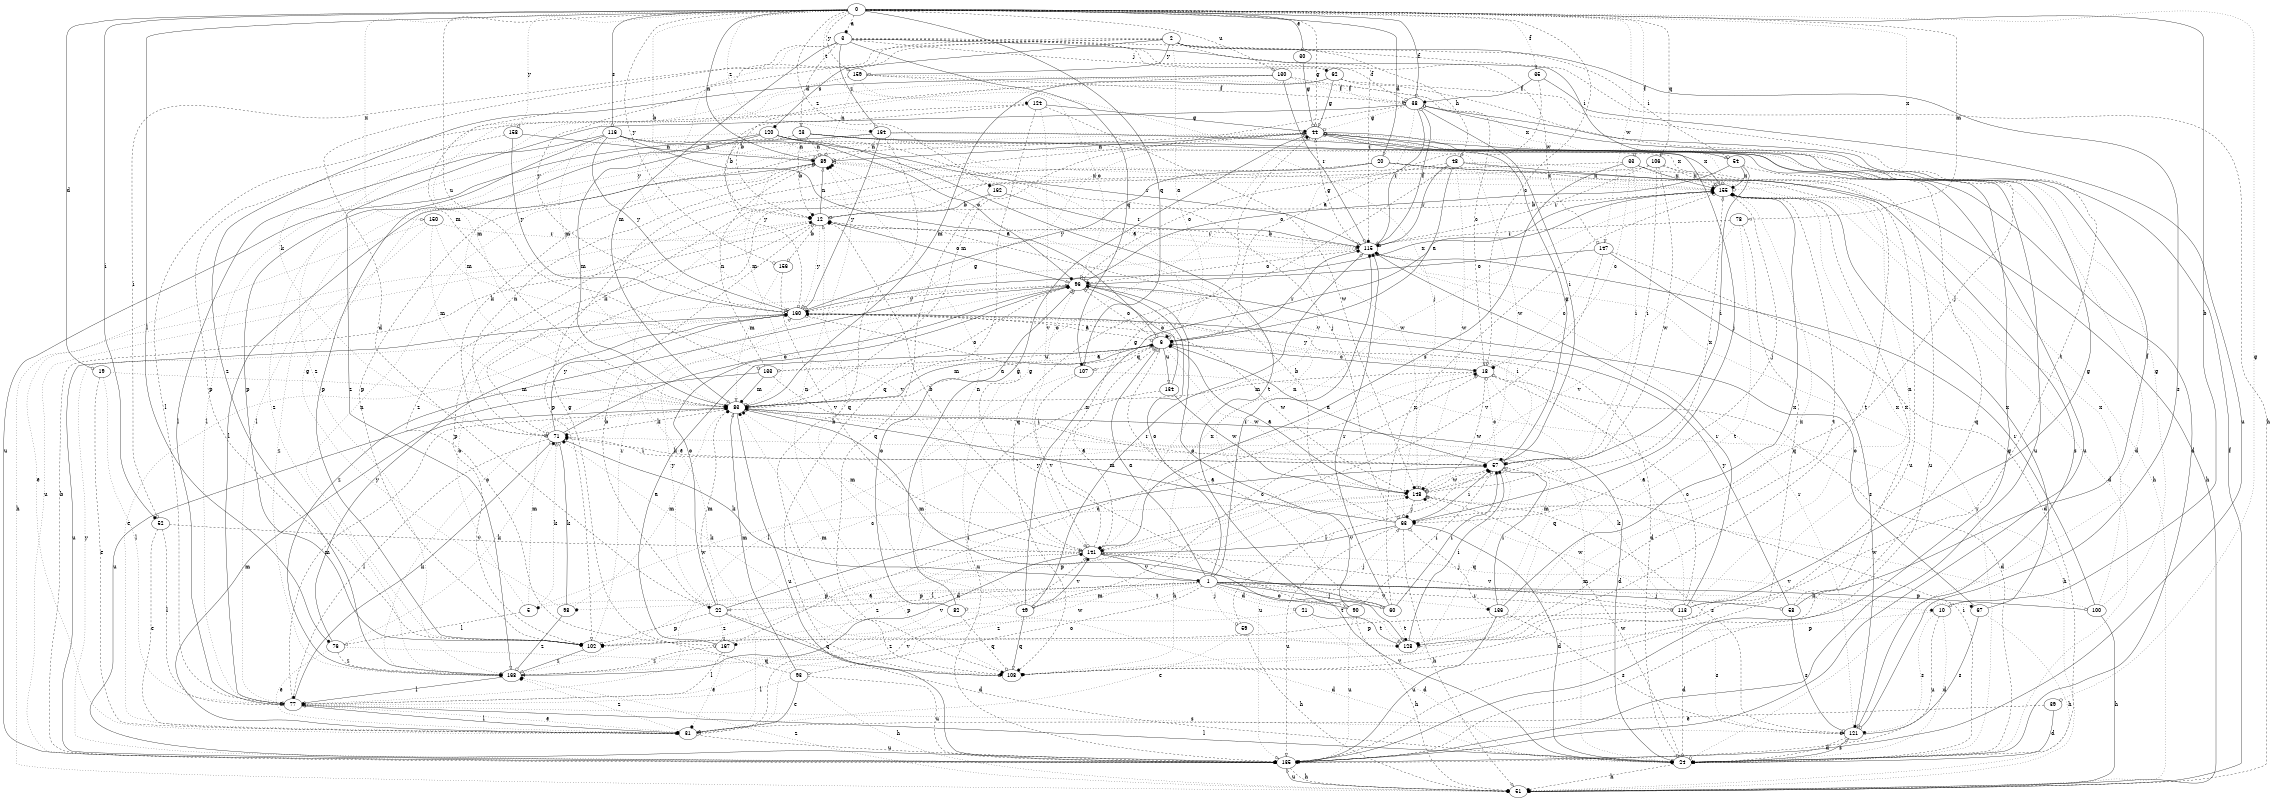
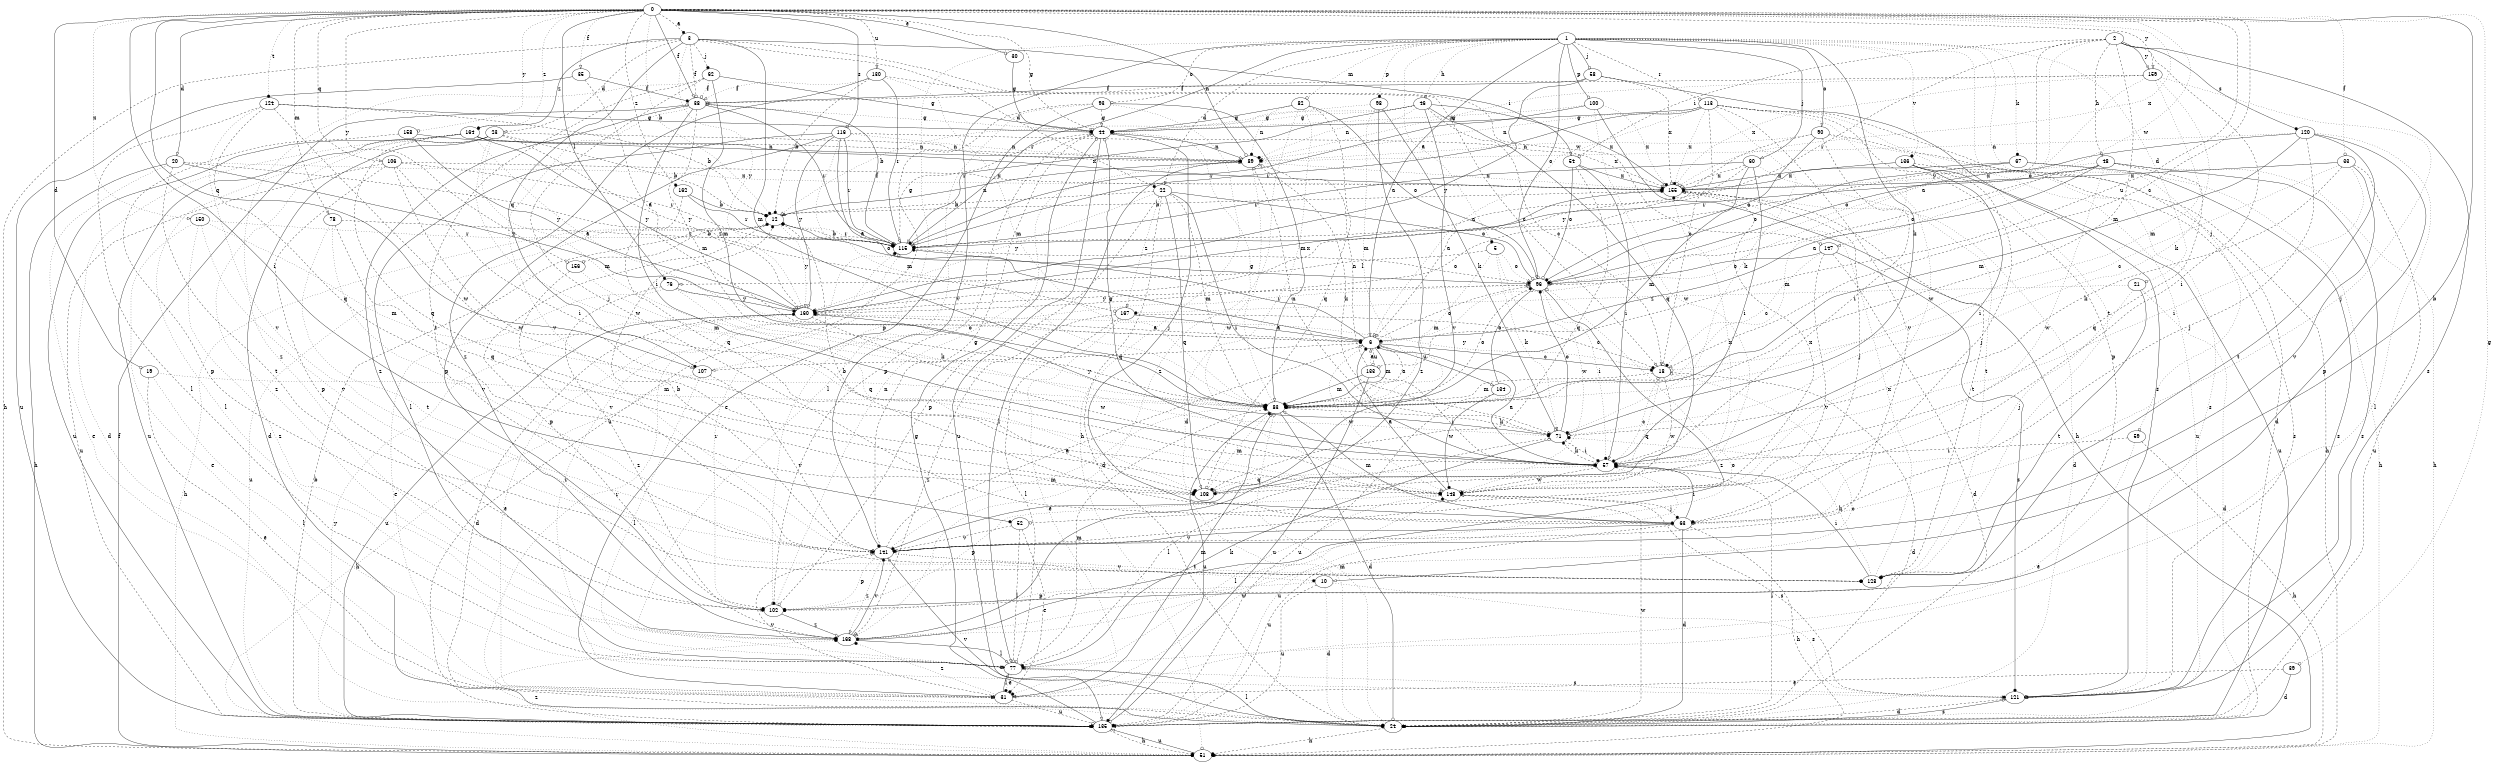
edge "33" -> "141": label "s" -> "v"
edge "141" -> "1": reversed
node "49": label "49" -> "46"
